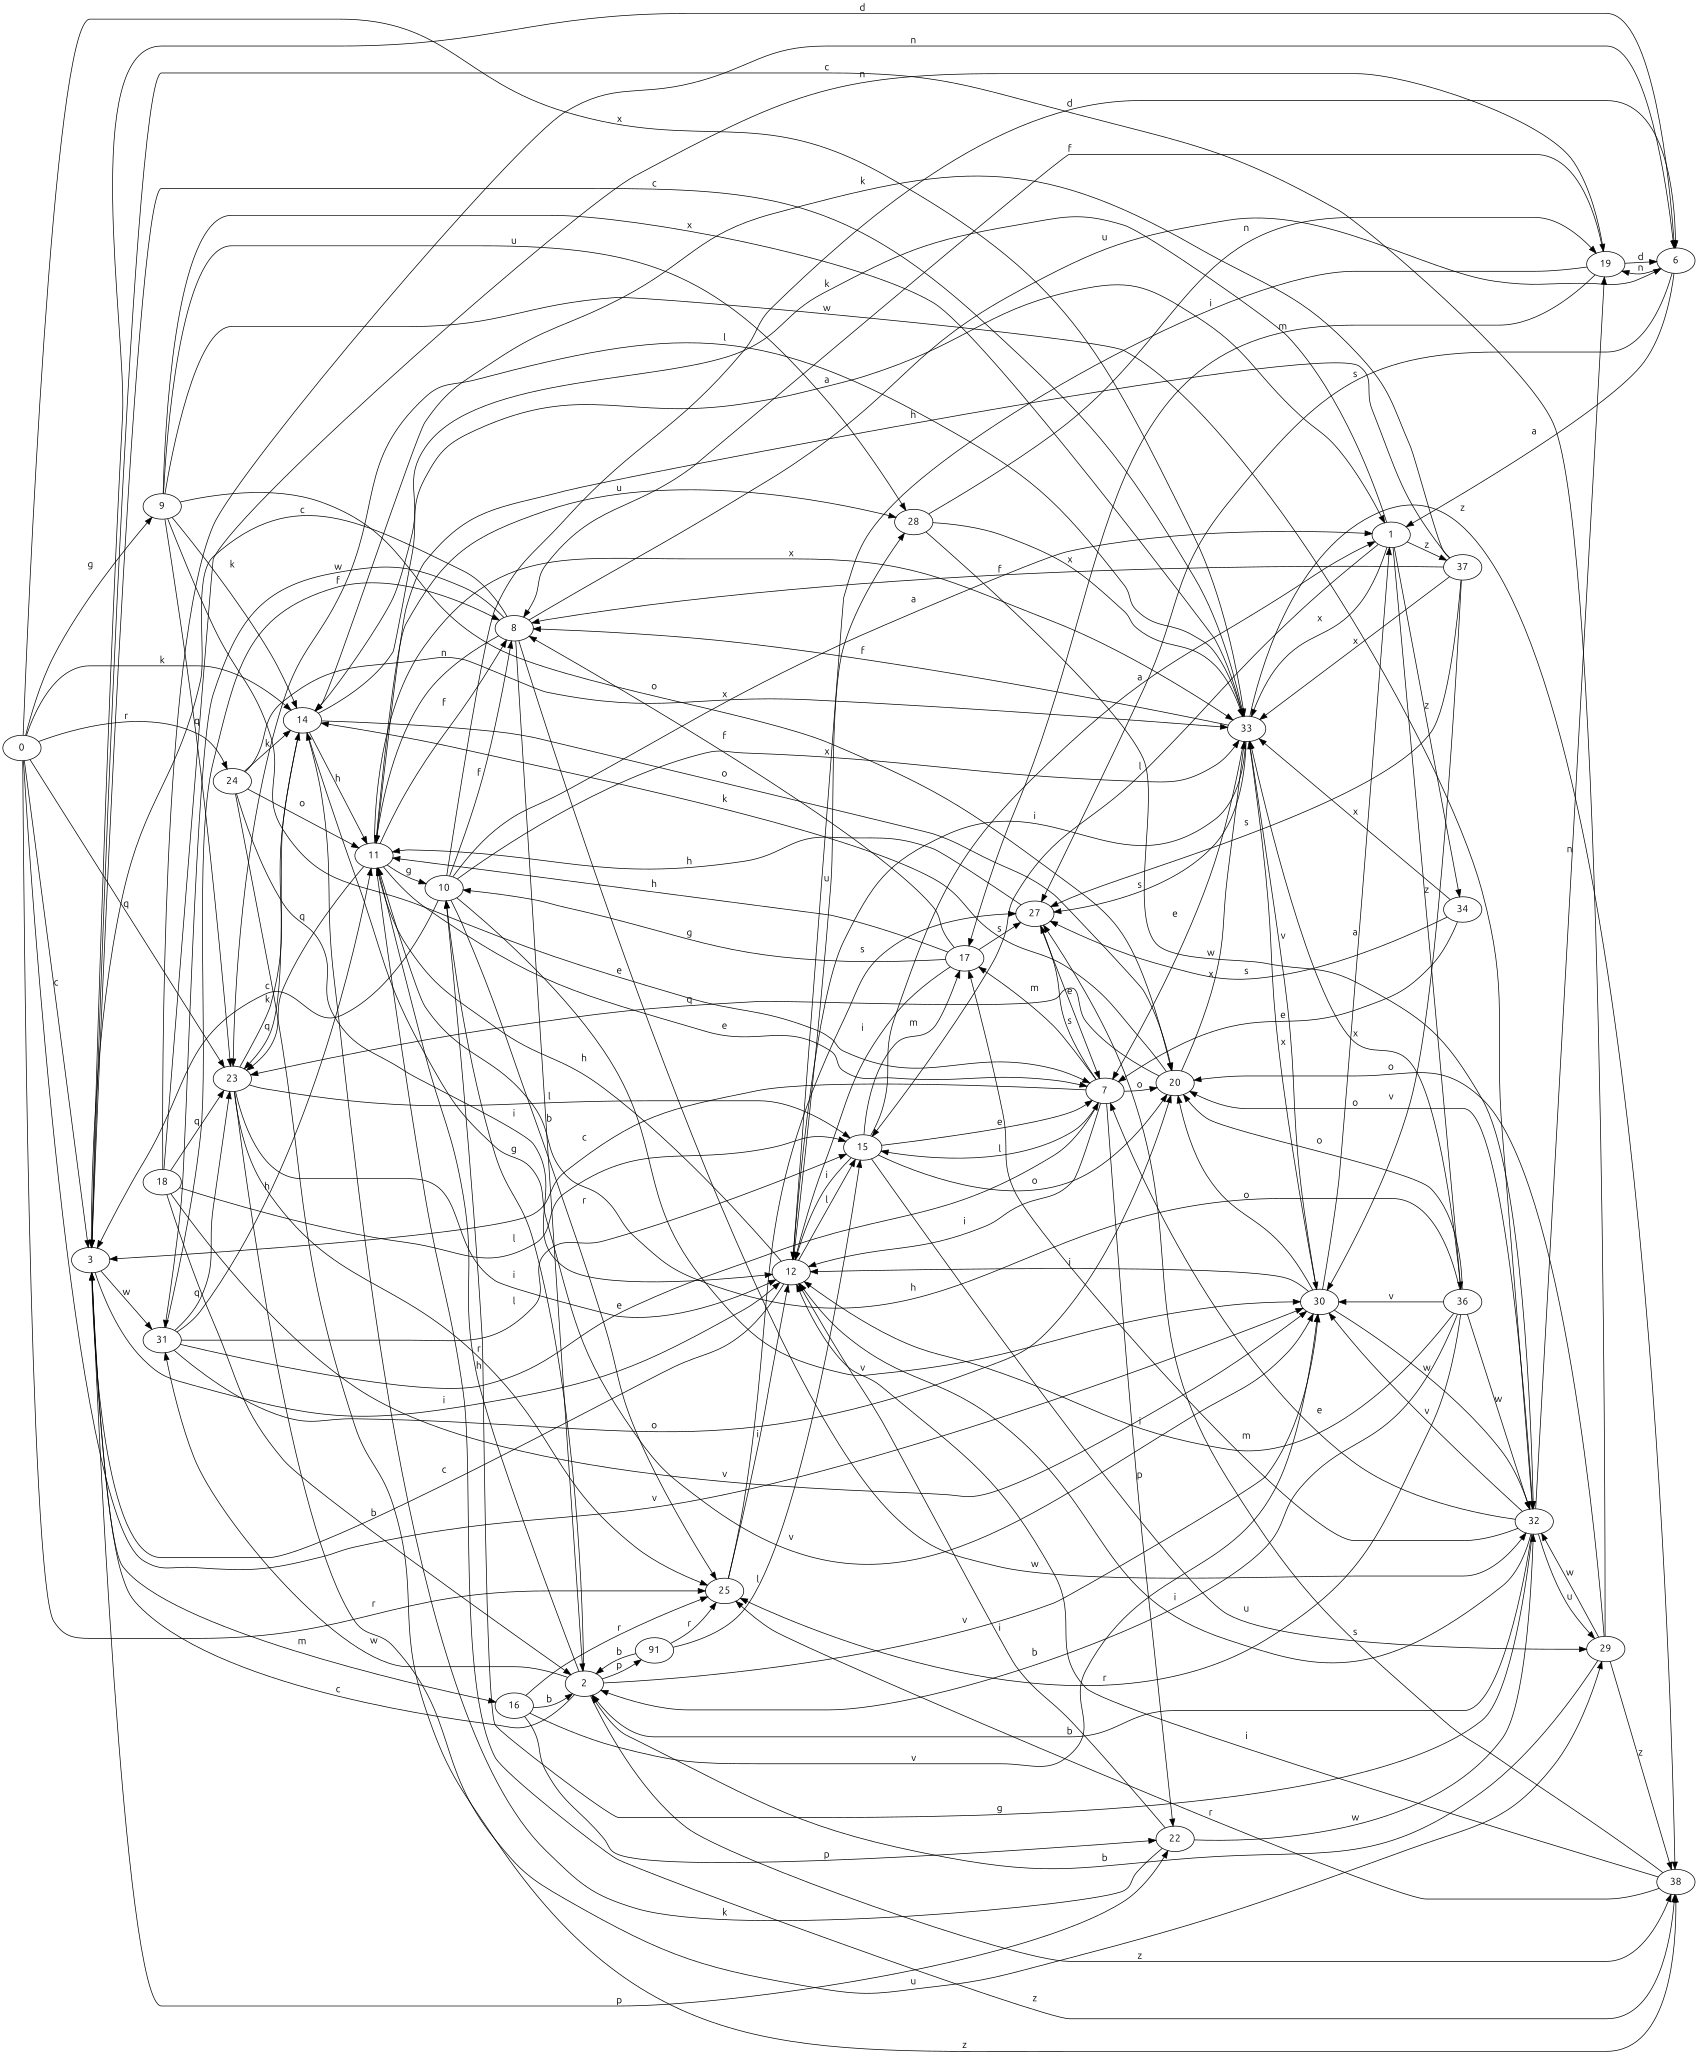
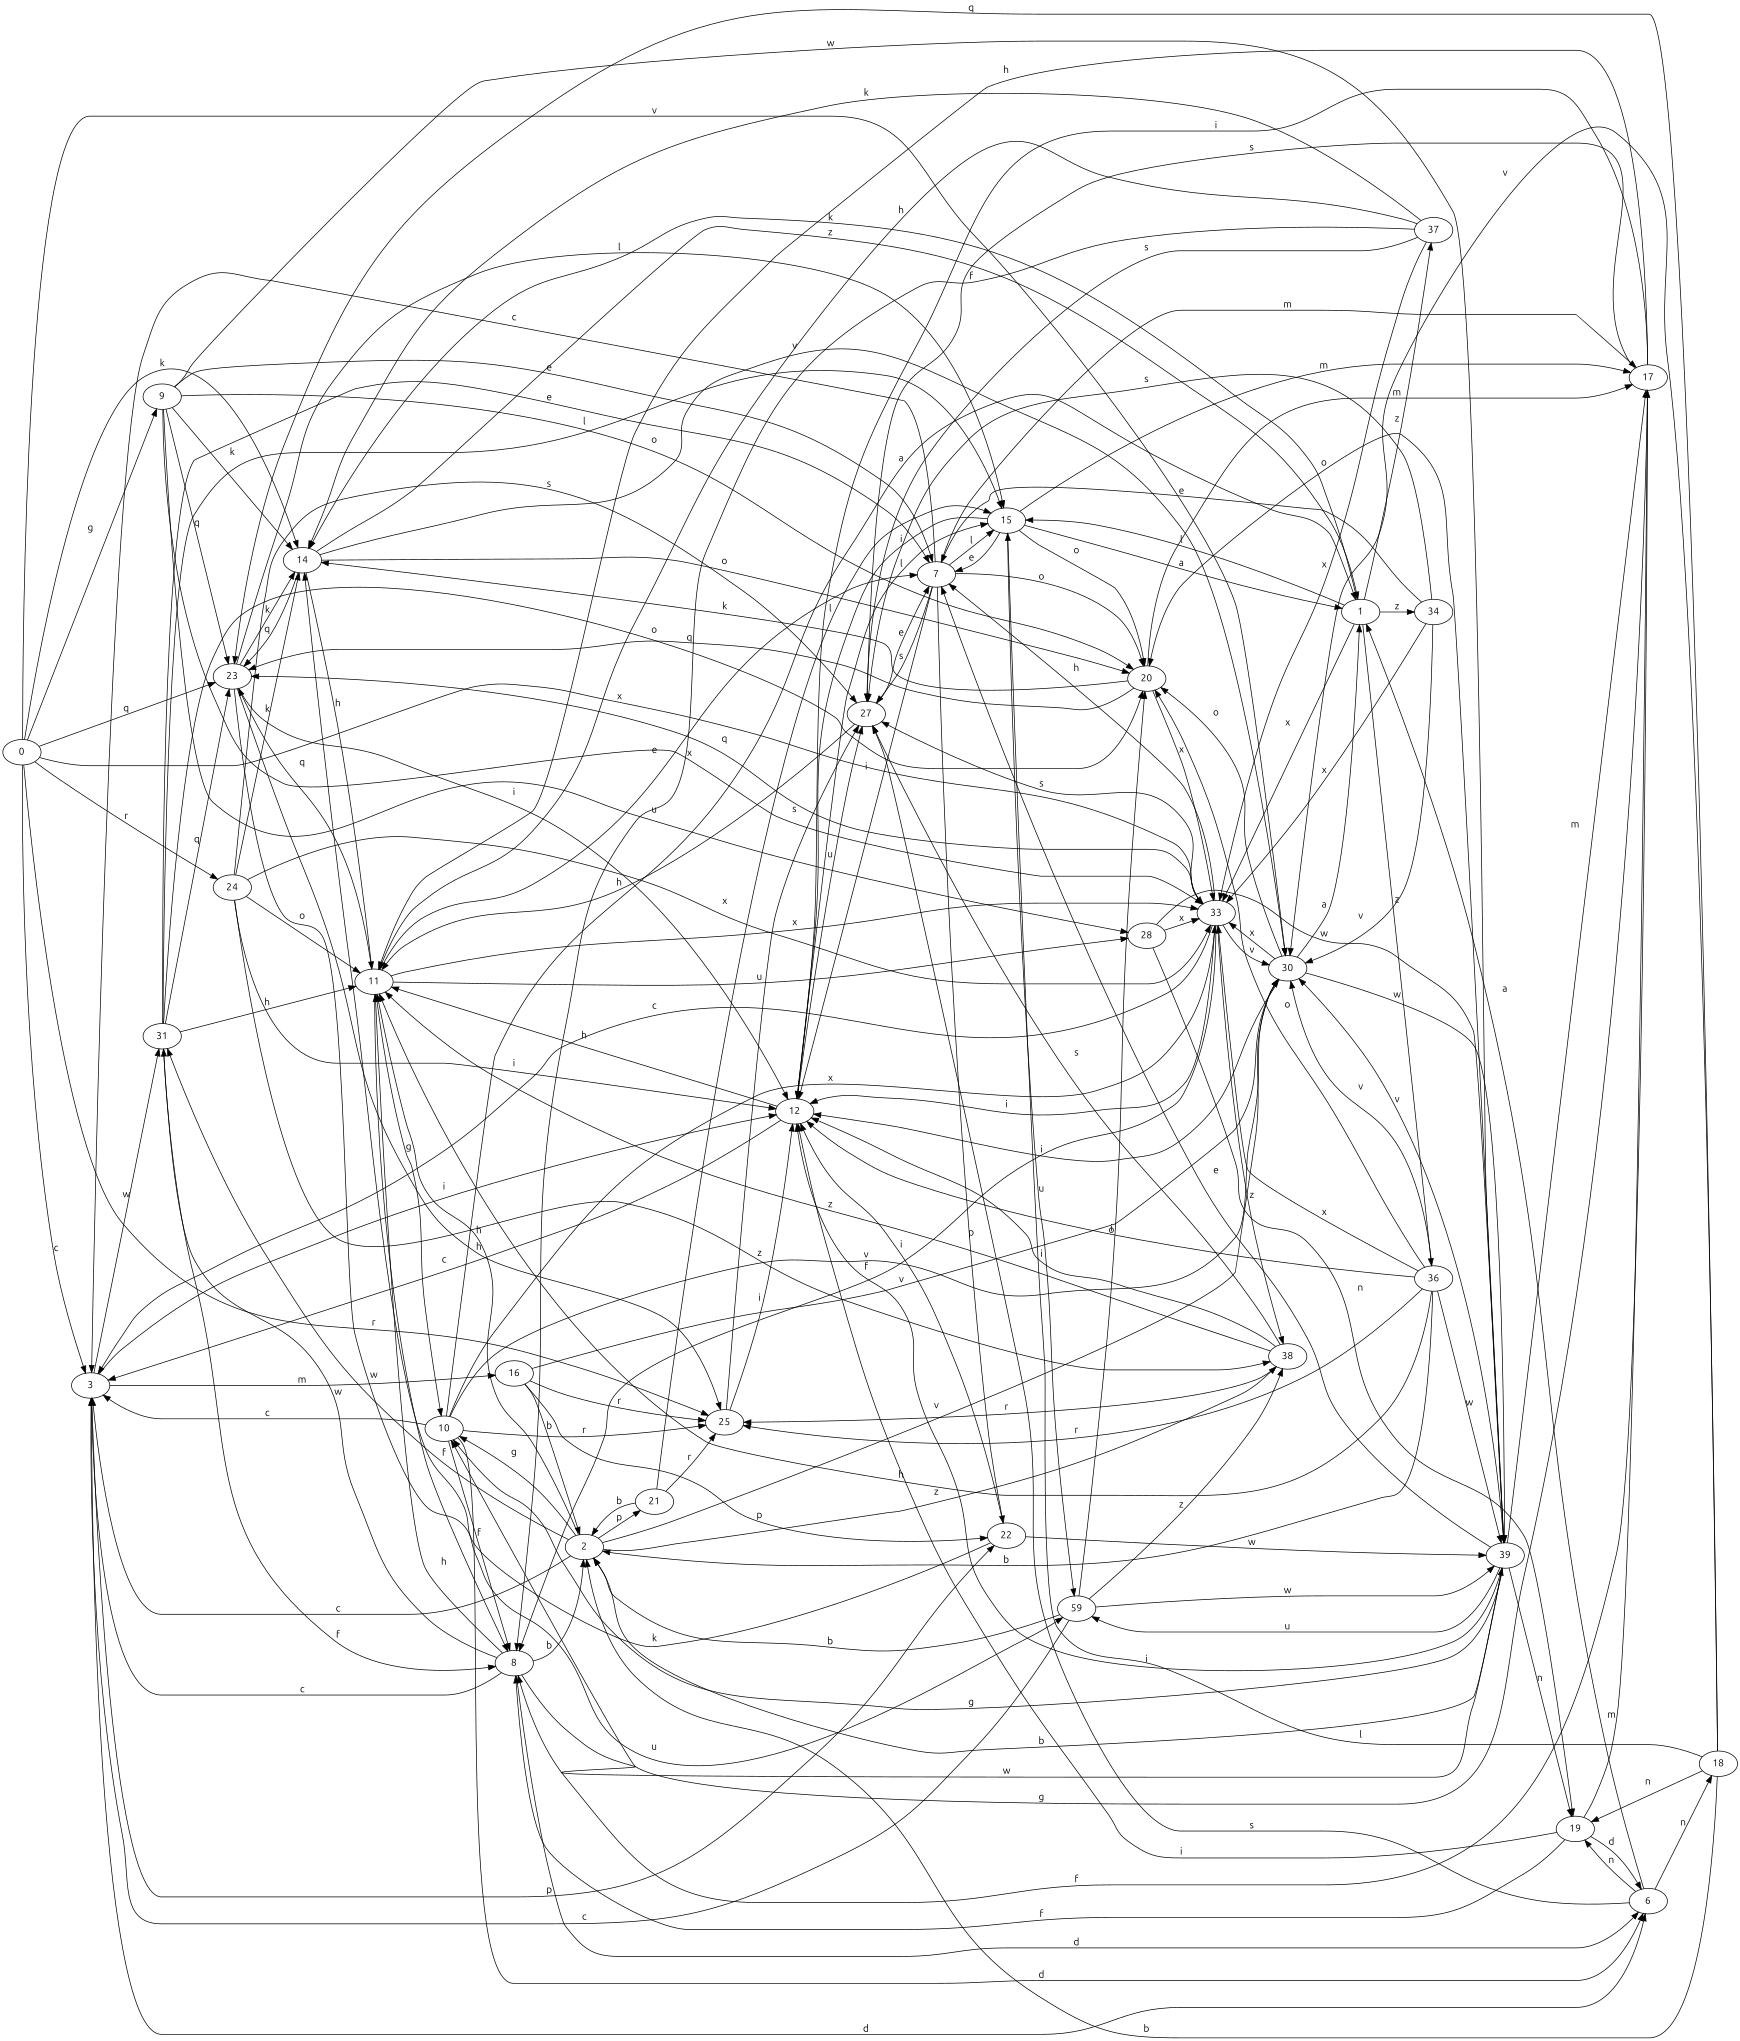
edge "18" -> "6": reversed
edge "8" -> "6": label "u" -> "d"
edge "33" -> "23": label "l" -> "q"
edge "14" -> "1": label "a" -> "z"
edge "20" -> "17": added, label "m"
edge "24" -> "27": added, label "s"
edge "8" -> "11": label "n" -> "h"
edge "12" -> "28": now "12" -> "27"
edge "33" -> "7": label "e" -> "h"
edge "37" -> "30": now "34" -> "30"
edge "23" -> "25": label "r" -> "h"
node "32": label "32" -> "39"
node "29": label "29" -> "59"
node "91": label "91" -> "21"
edge "11" -> "38": reversed
